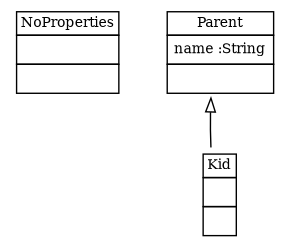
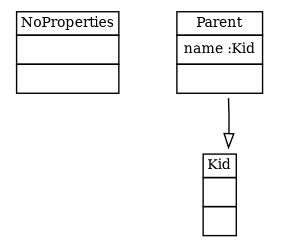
node "Parent": text "name :String" -> "name :Kid"
edge "Kid" -> "Parent": reversed
